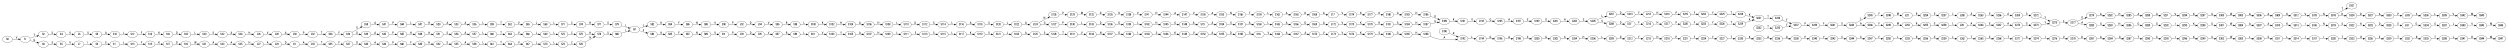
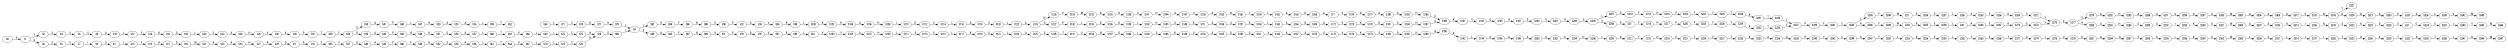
edge "S229" -> "S231": now "S229" -> "S232"
node "S65": removed
edge "S188" -> "S192": now "S188" -> "S190"
